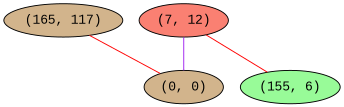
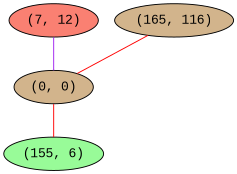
node "(165, 117)": label "(165, 117)" -> "(165, 116)"
edge "(7, 12)" -- "(155, 6)": now "(0, 0)" -- "(155, 6)"
